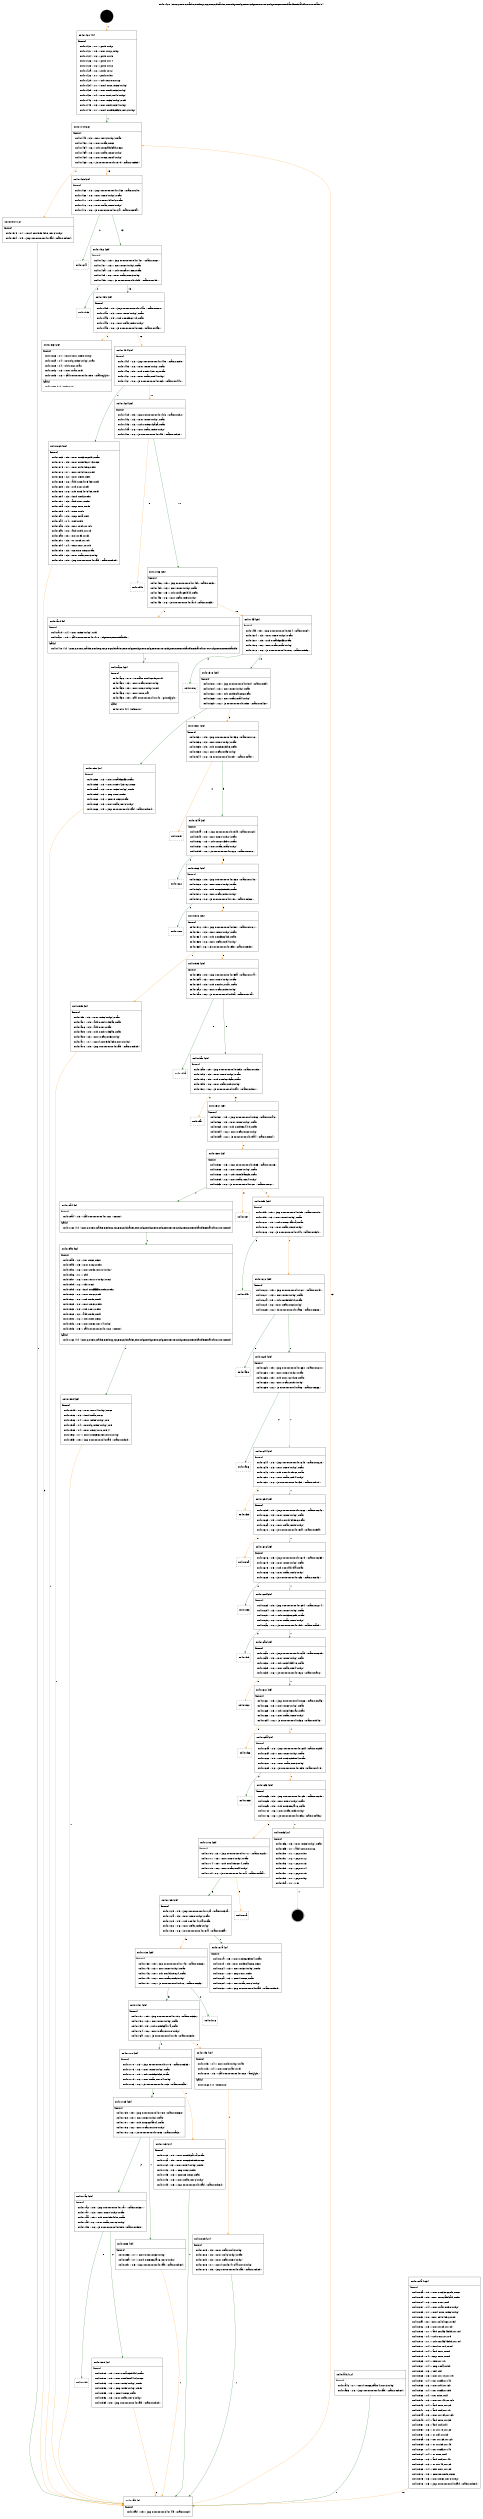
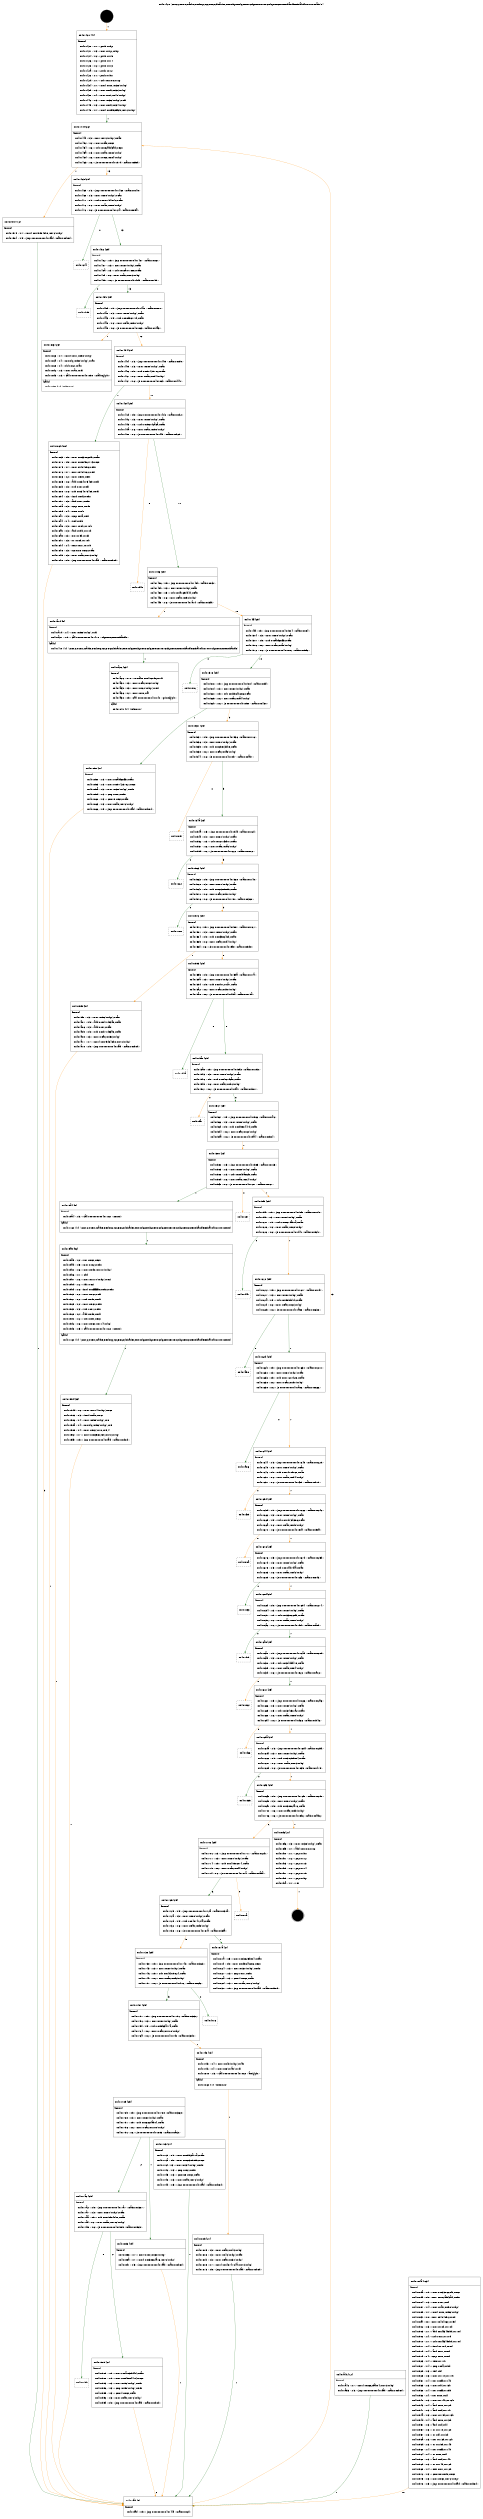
edge "0x4015ae [25]" -> "0x4015c7 [25]": color darkorange -> darkgreen
node "0x401770 [25]": removed
